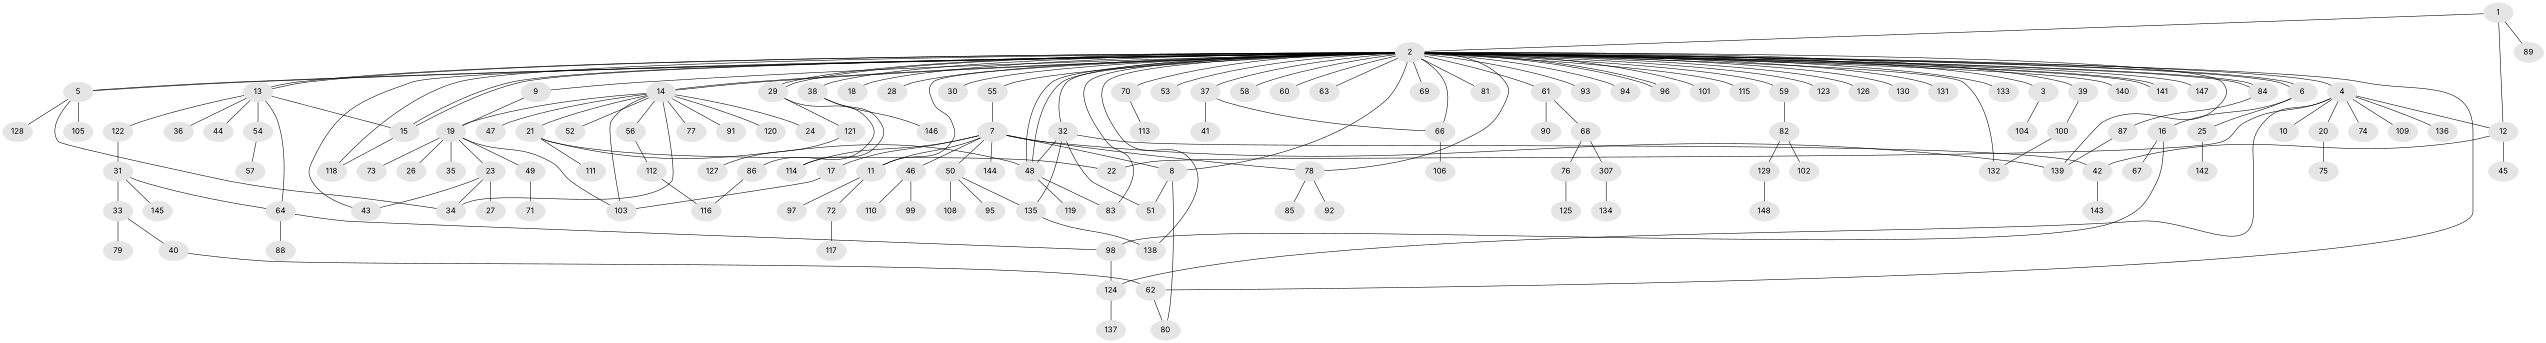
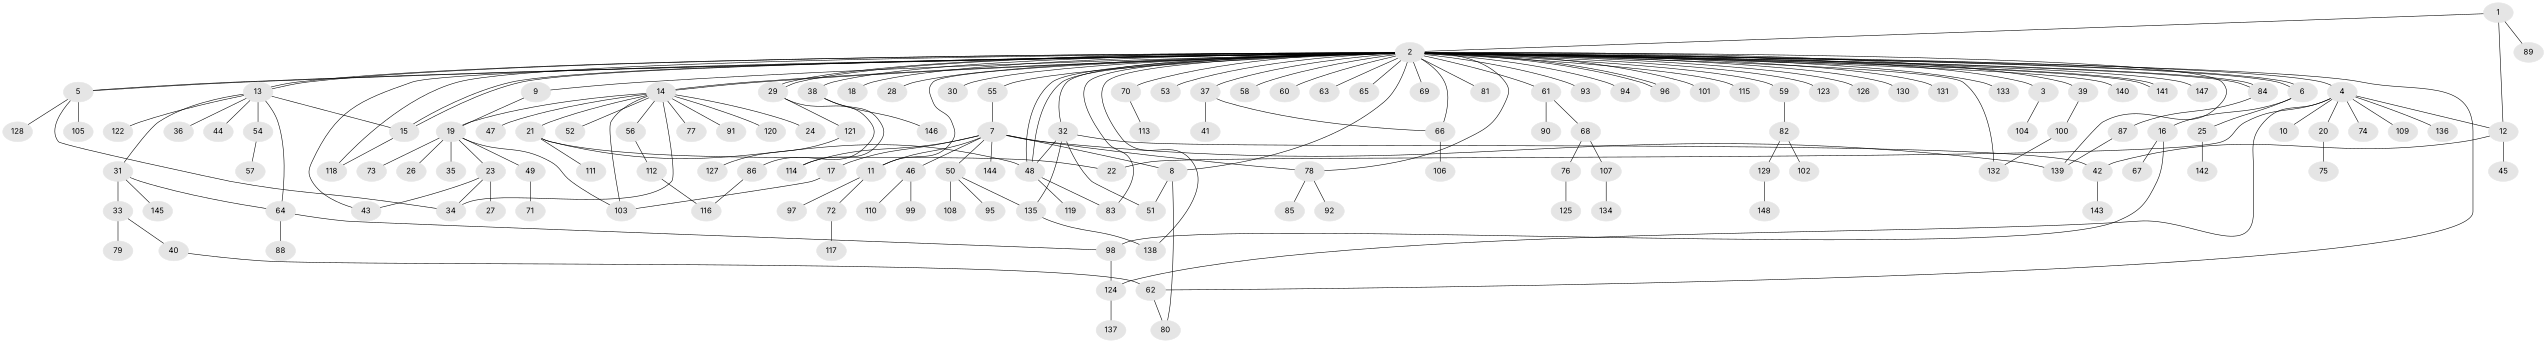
node "65": added
edge "122" -- "31": now "13" -- "31"
node "307": label "307" -> "107"
